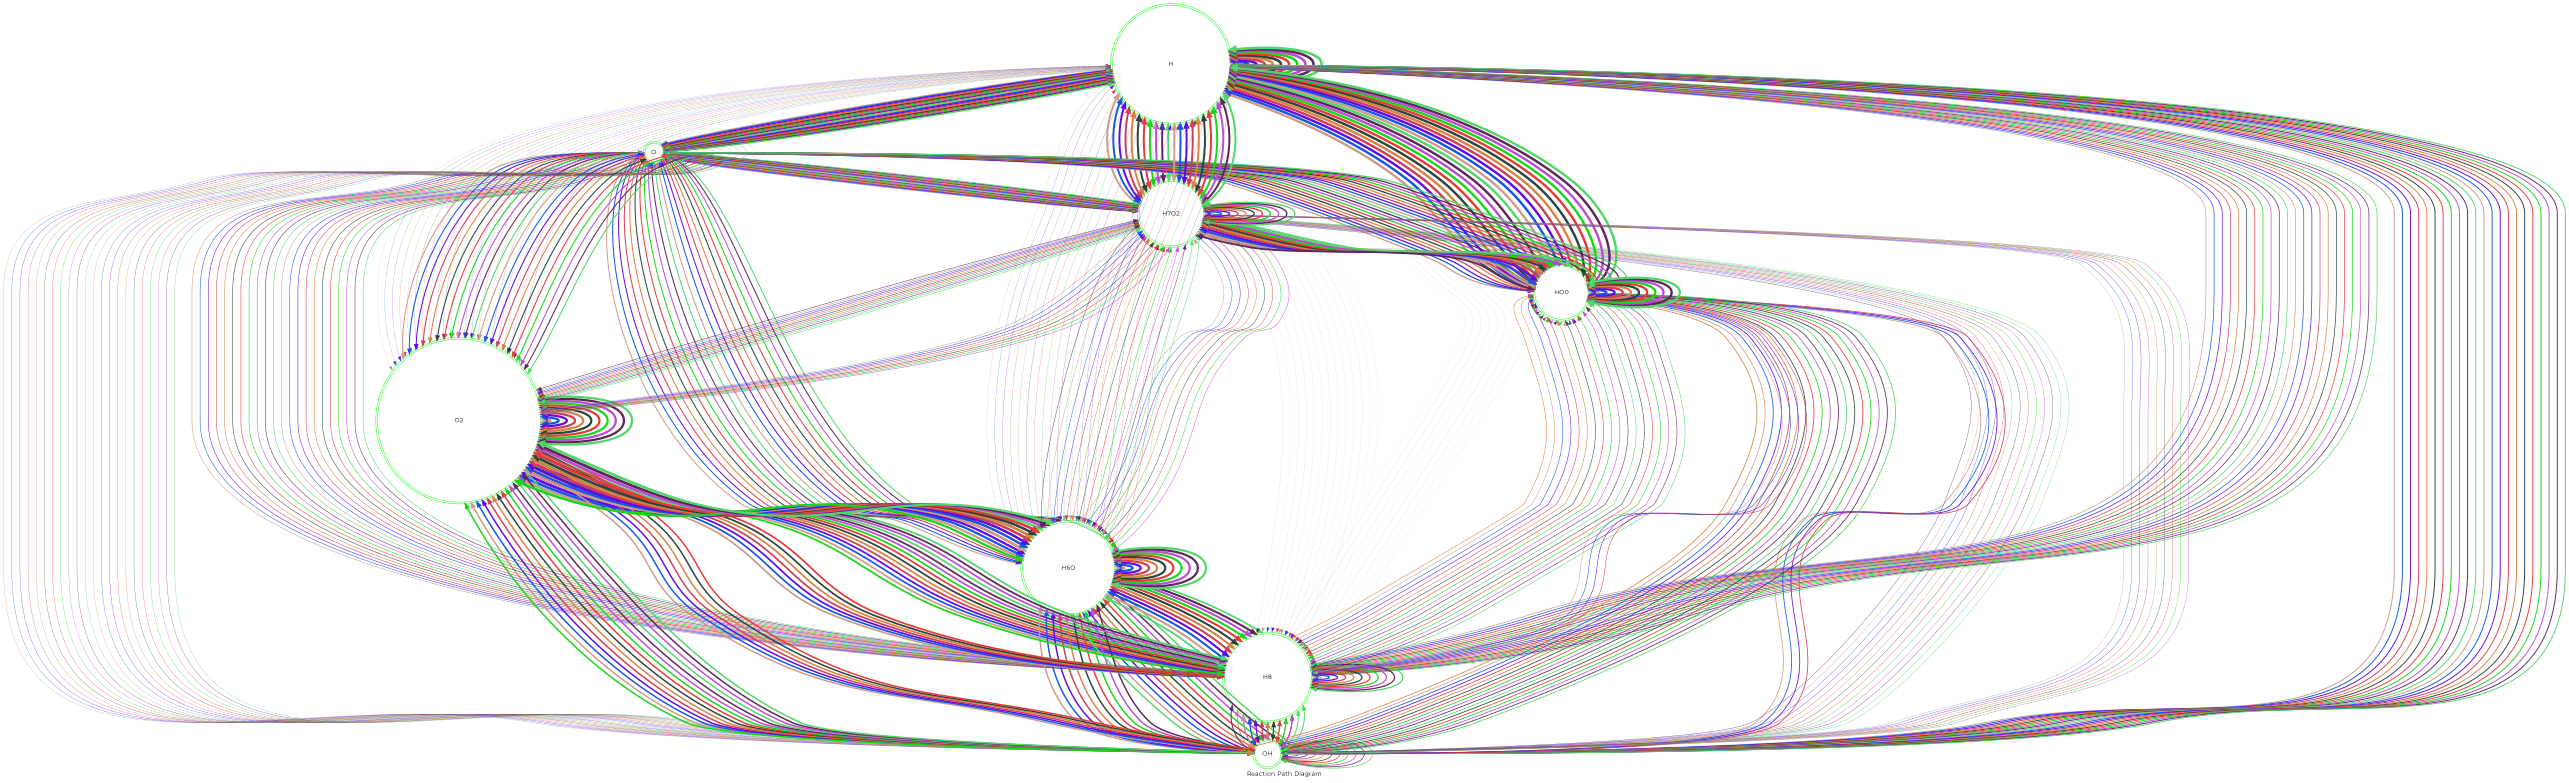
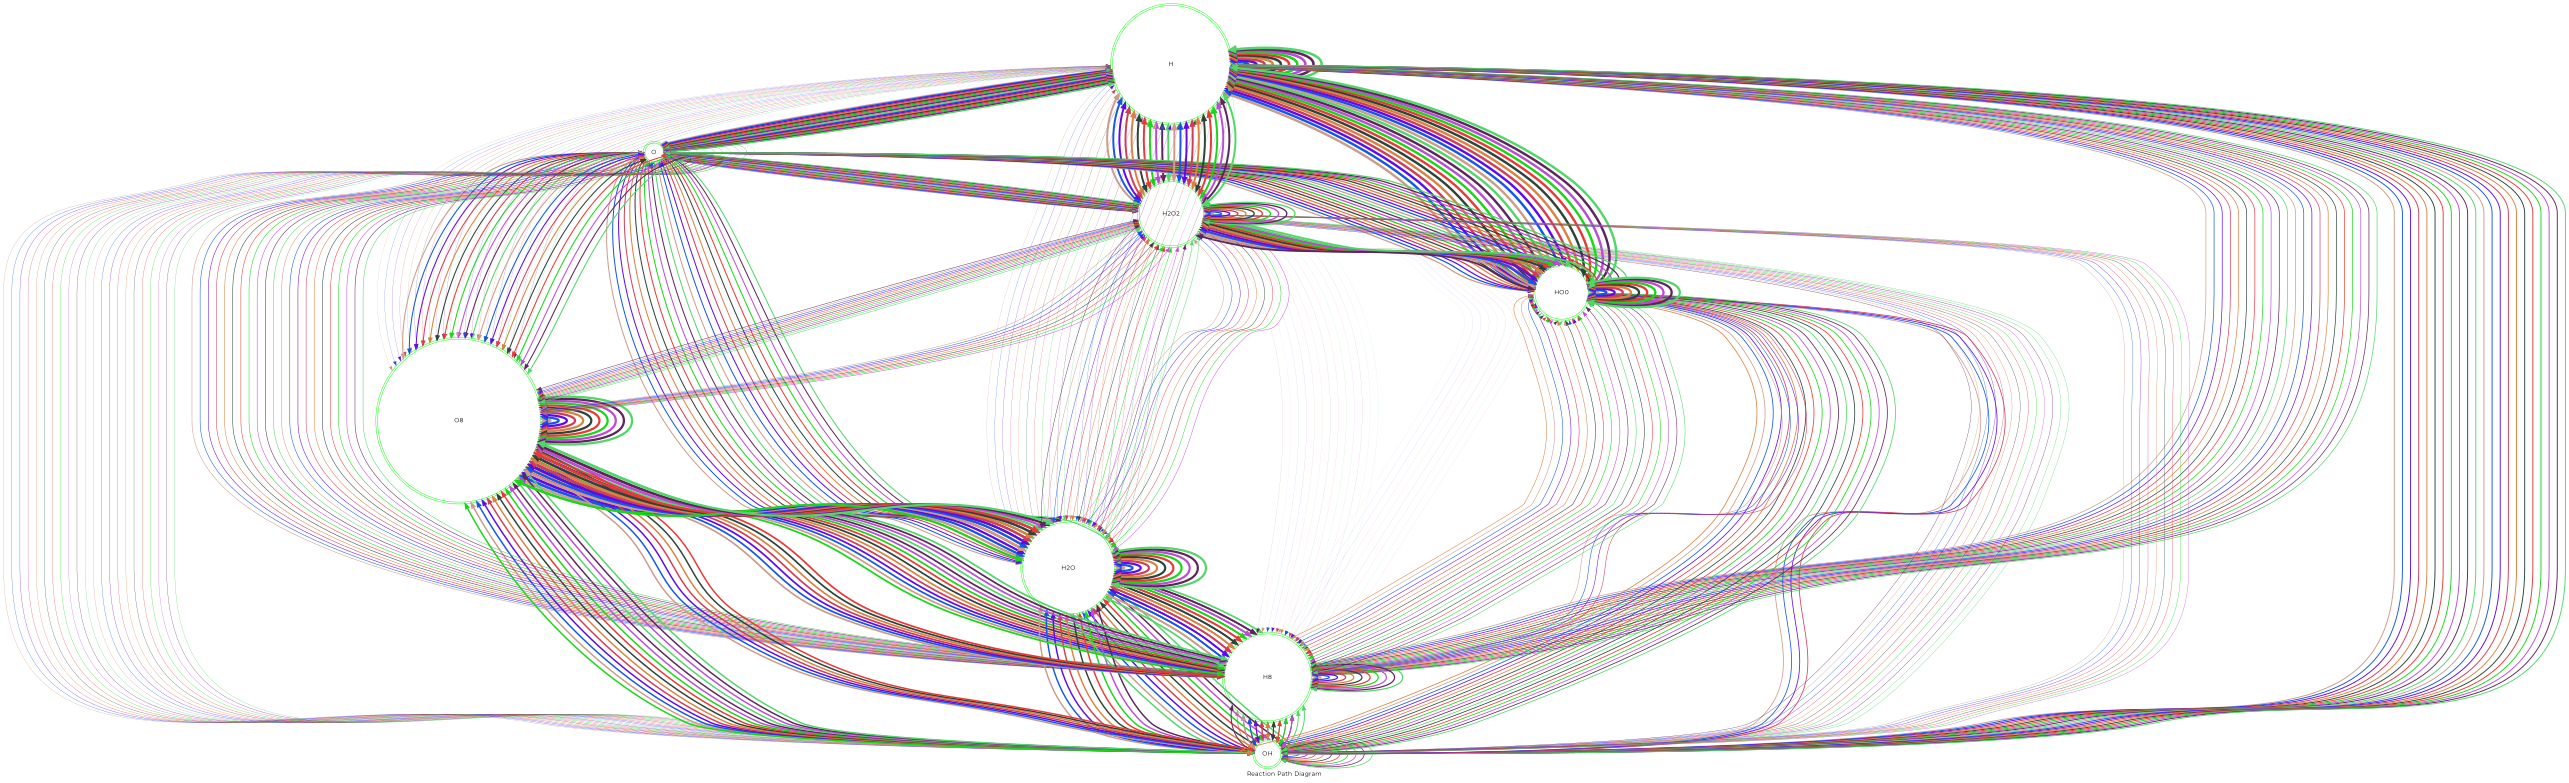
node "H7O2": label "H7O2" -> "H2O2"
node "O2": label "O2" -> "O8"
node "H6O": label "H6O" -> "H2O"
